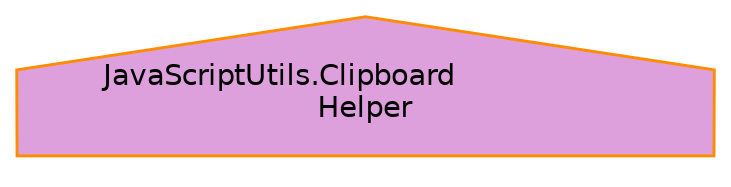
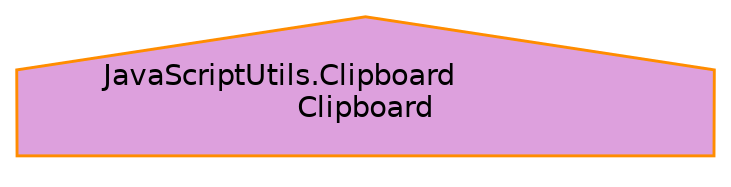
node "JavaScriptUtils.Clipboard Helper": label "JavaScriptUtils.Clipboard Helper" -> "JavaScriptUtils.Clipboard Clipboard"
